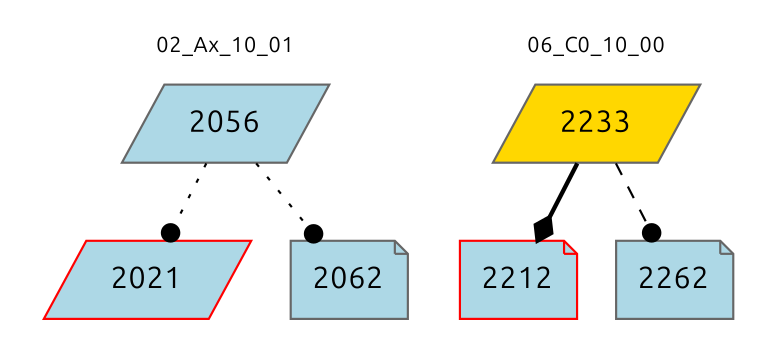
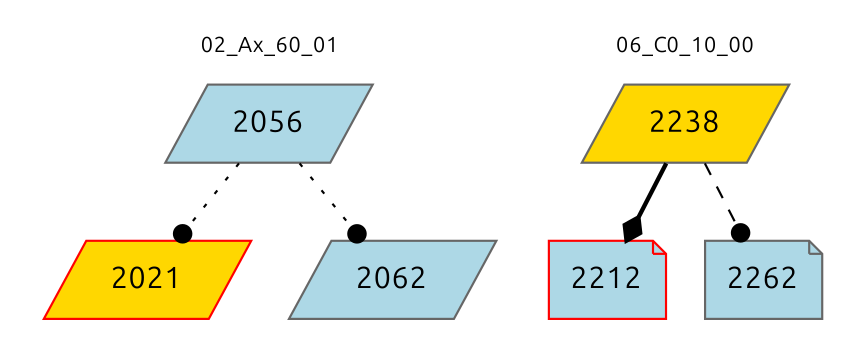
cluster "02_Ax_10_01": label "02_Ax_10_01" -> "02_Ax_60_01"
node "2233": label "2233" -> "2238"
node "2021": fillcolor lightblue -> gold
node "2062": shape note -> parallelogram
